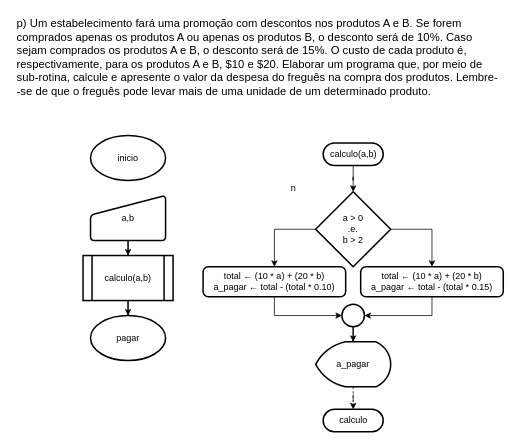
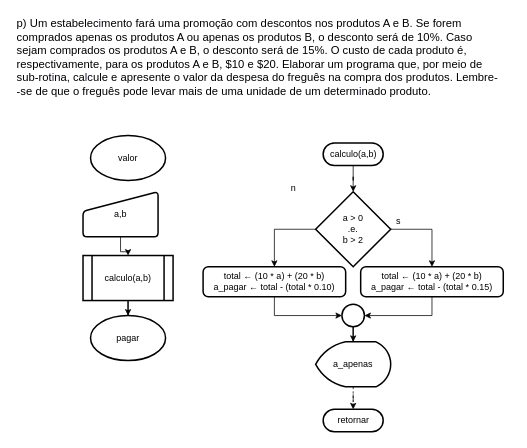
node "inicio": label "inicio" -> "valor"
node "a,b": moved (128, 218) -> (120, 214)
node "s": added
node "a_pagar": label "a_pagar" -> "a_apenas"
node "calculo": label "calculo" -> "retornar"
